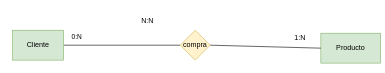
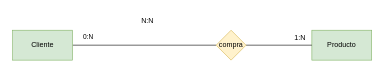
node "Cliente": size 51x30 -> 60x30
node "compra": moved (195, 45) -> (231, 45)
node "Producto": moved (351, 48) -> (342, 45)
